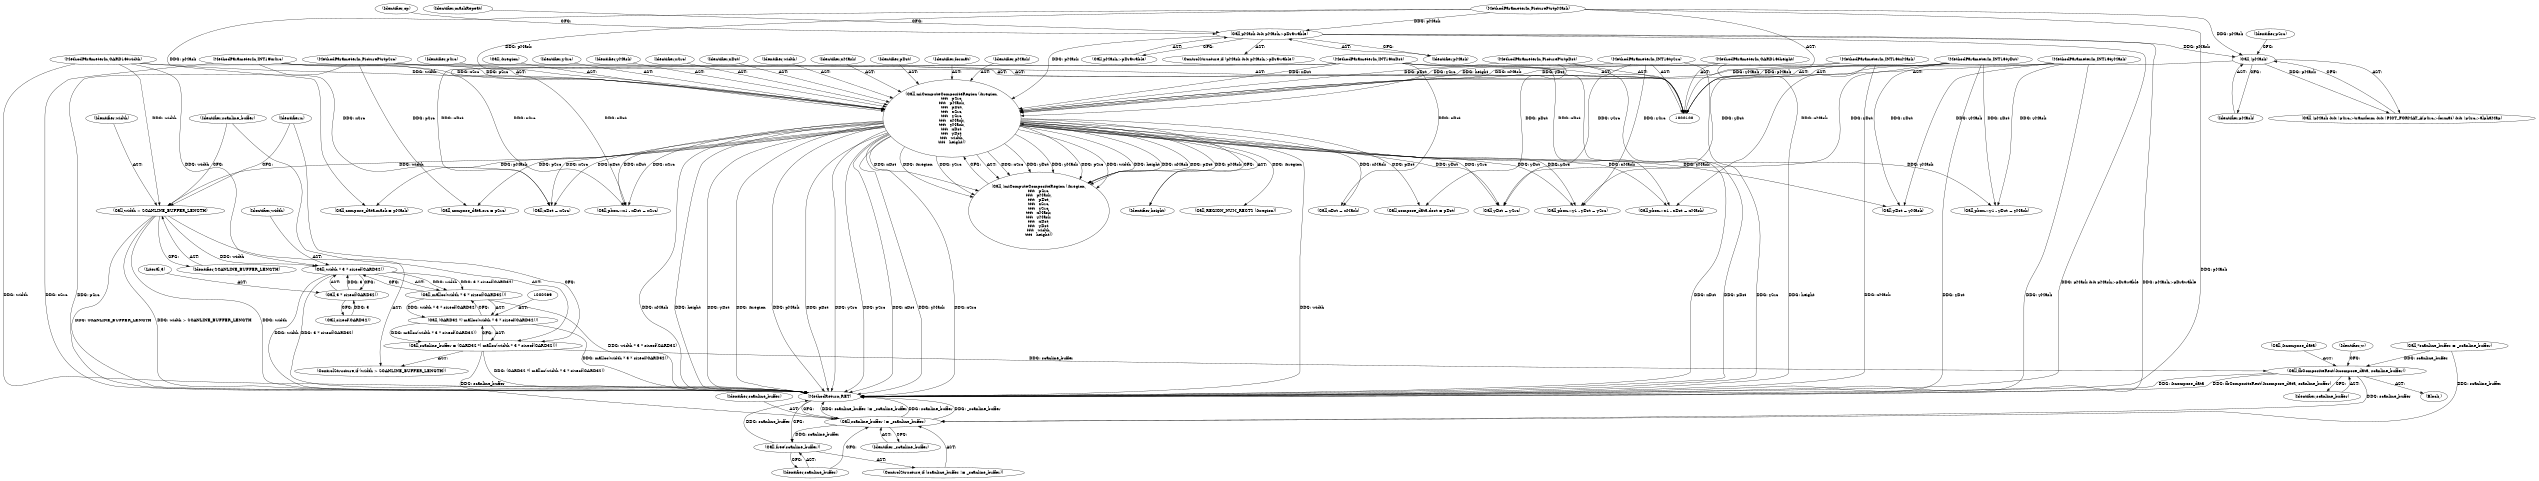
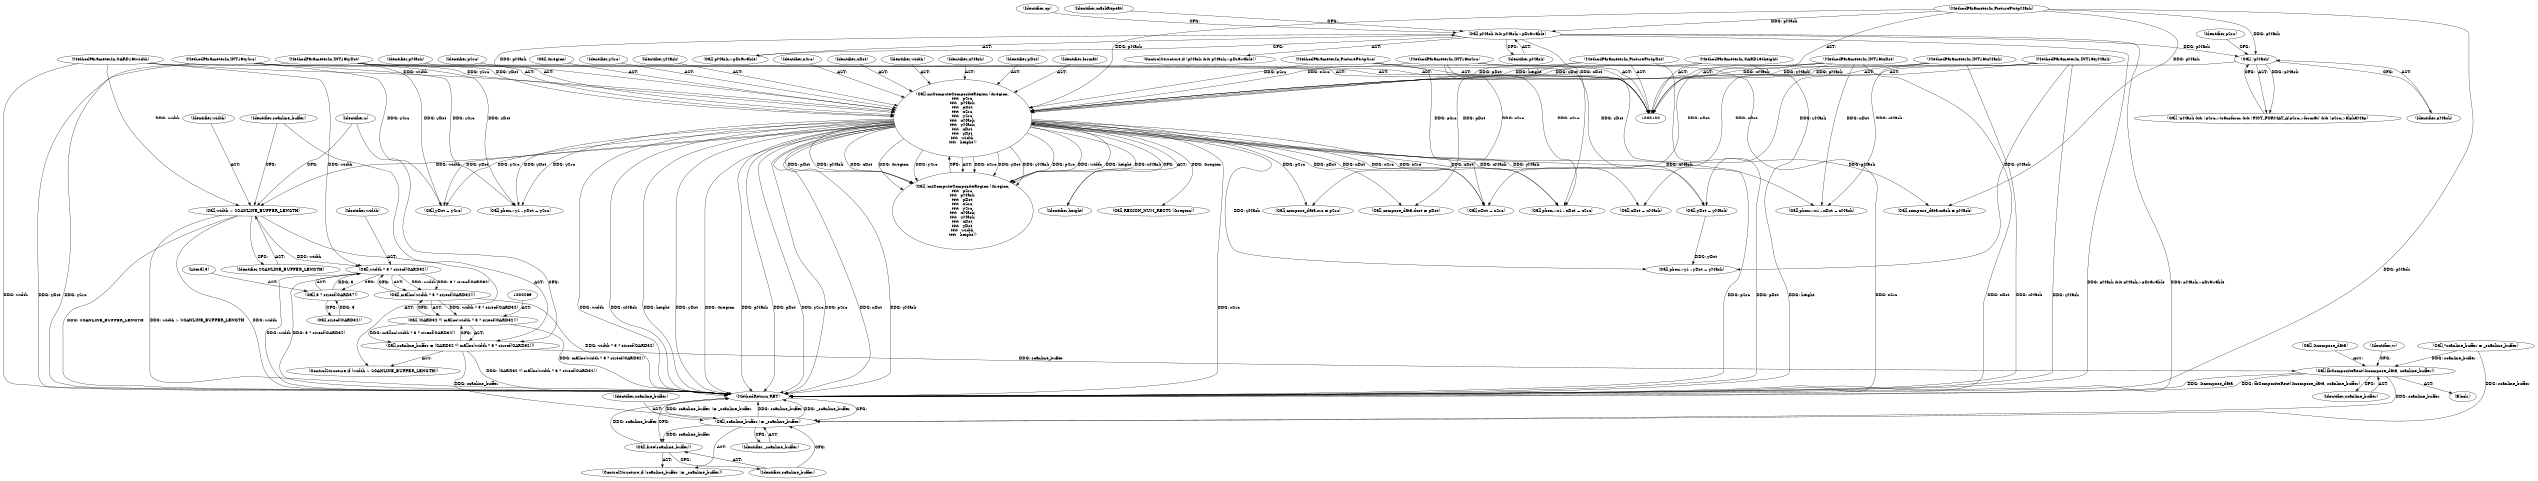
edge "(MethodParameterIn,INT16txDst)" -> "(Call,pbox->x1 - xDst + xSrc)": now "(Call,pMask && pMask->pDrawable)" -> "(Call,pbox->x1 - xDst + xSrc)"
edge "(MethodParameterIn,INT16tyDst)" -> "(Call,pbox->y1 - yDst + yMask)": now "(Call,yDst + yMask)" -> "(Call,pbox->y1 - yDst + yMask)"
node "(Call,3 * sizeof(CARD32))": label "(Call,3 * sizeof(CARD32))" -> "(Call,3 * sizeof(CARD37))"
edge "(ControlStructure,if (scanline_buffer != _scanline_buffer))" -> "(Call,scanline_buffer != _scanline_buffer)": reversed
